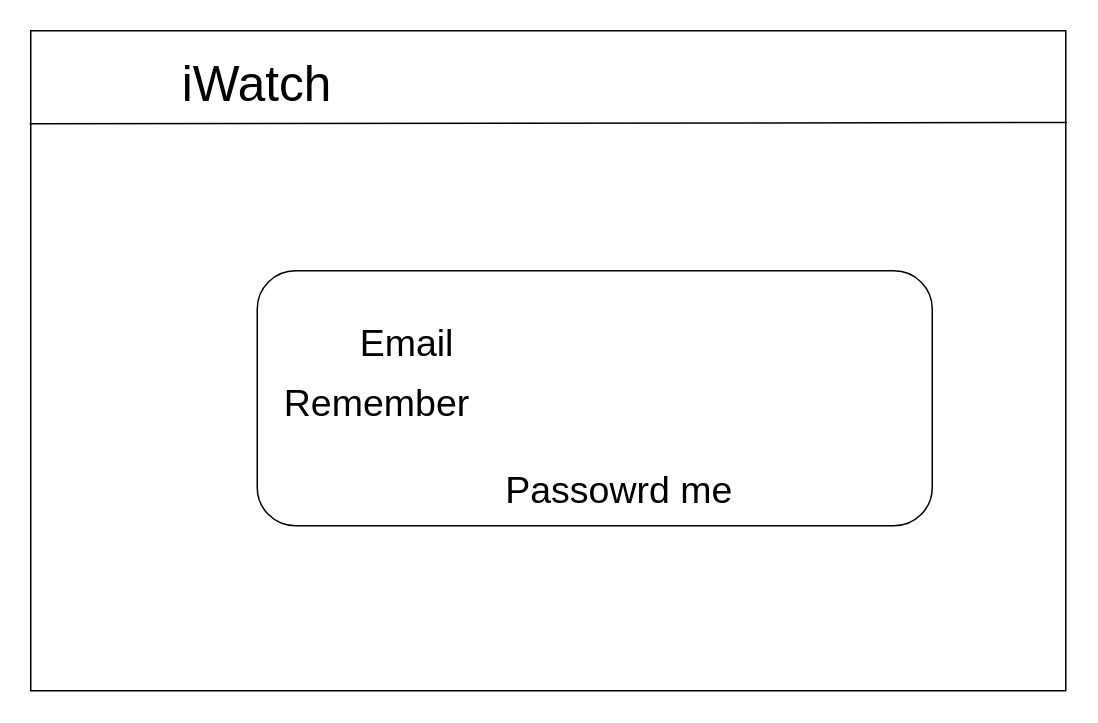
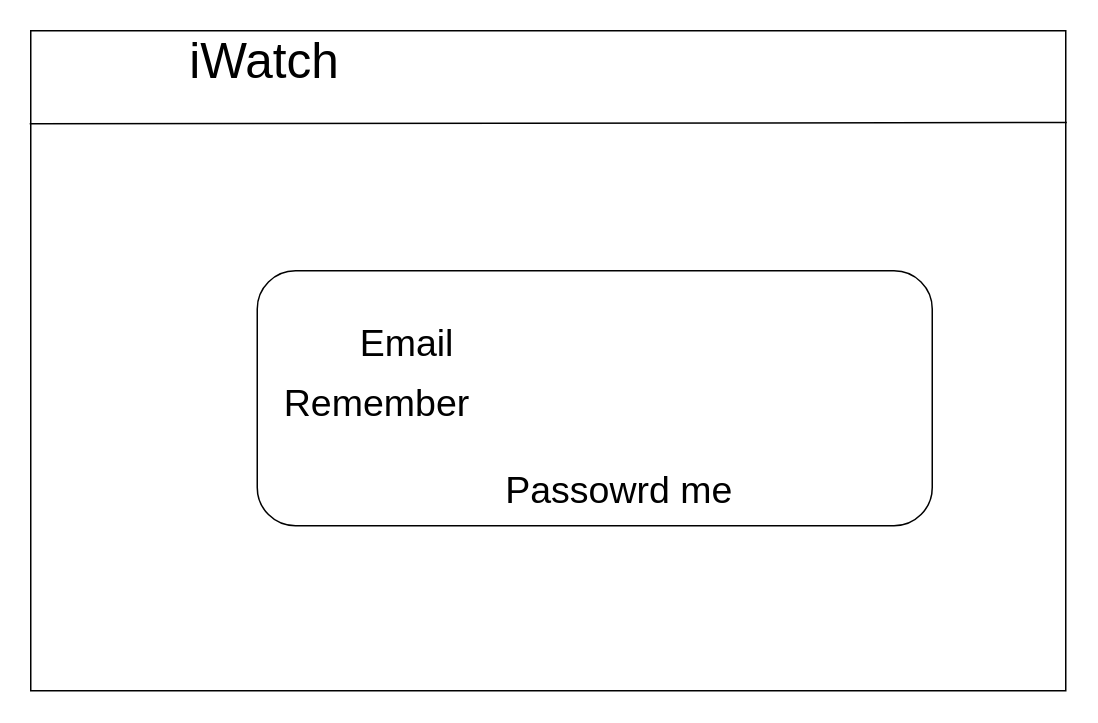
node "iWatch": moved (257, 83) -> (265, 61)
